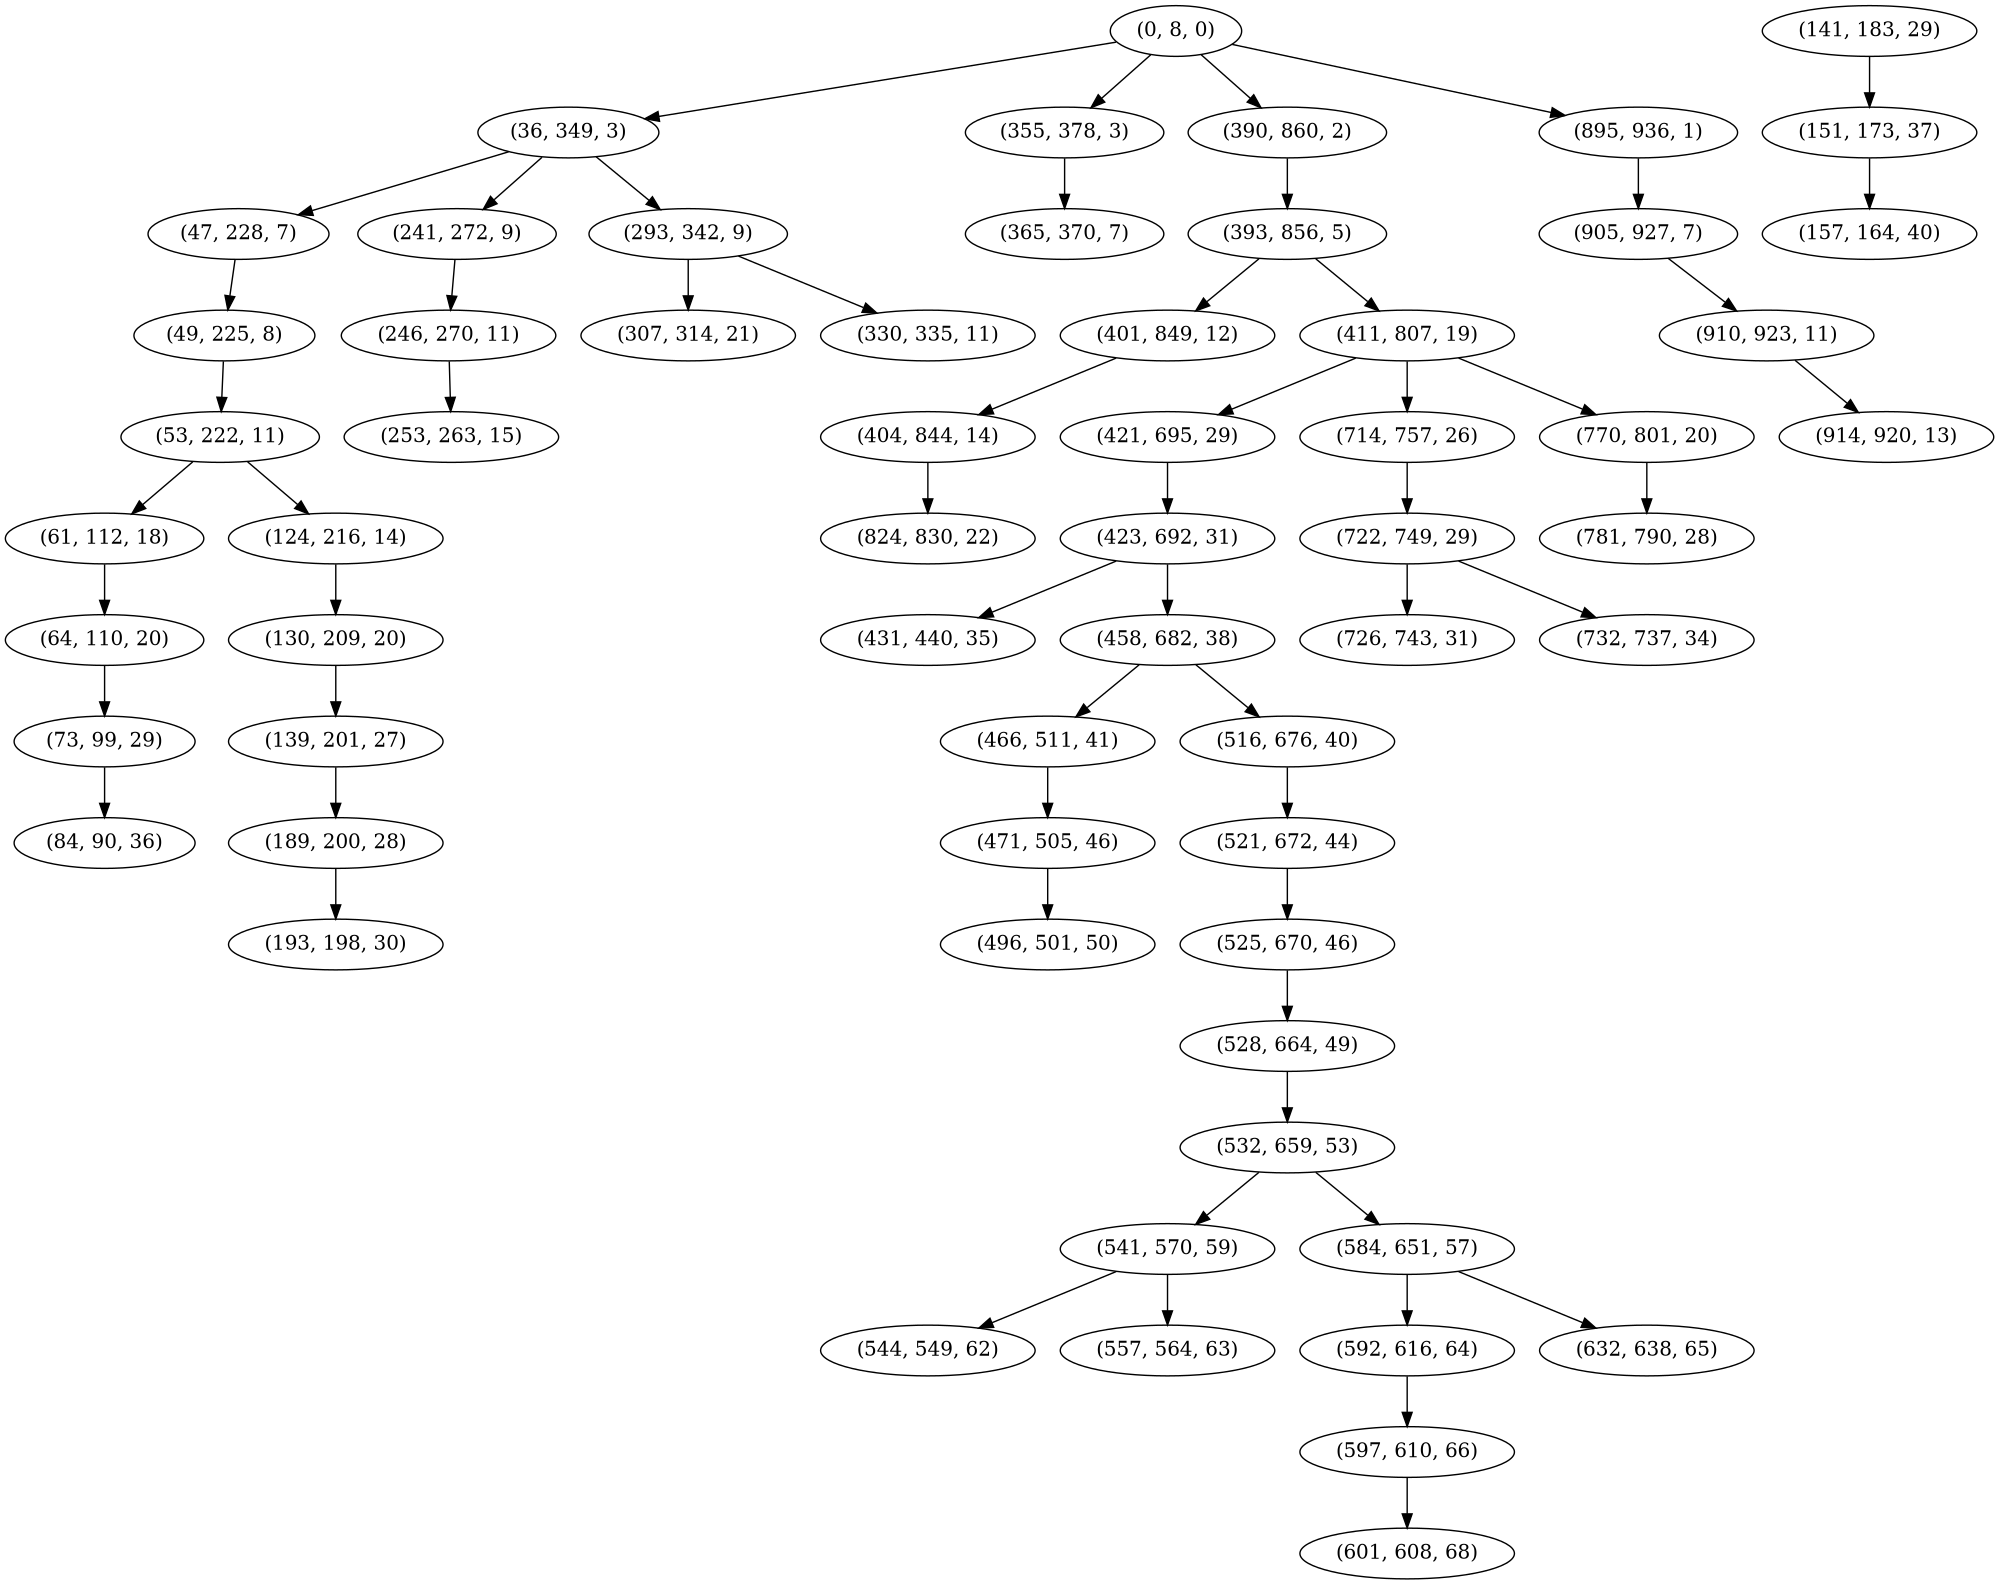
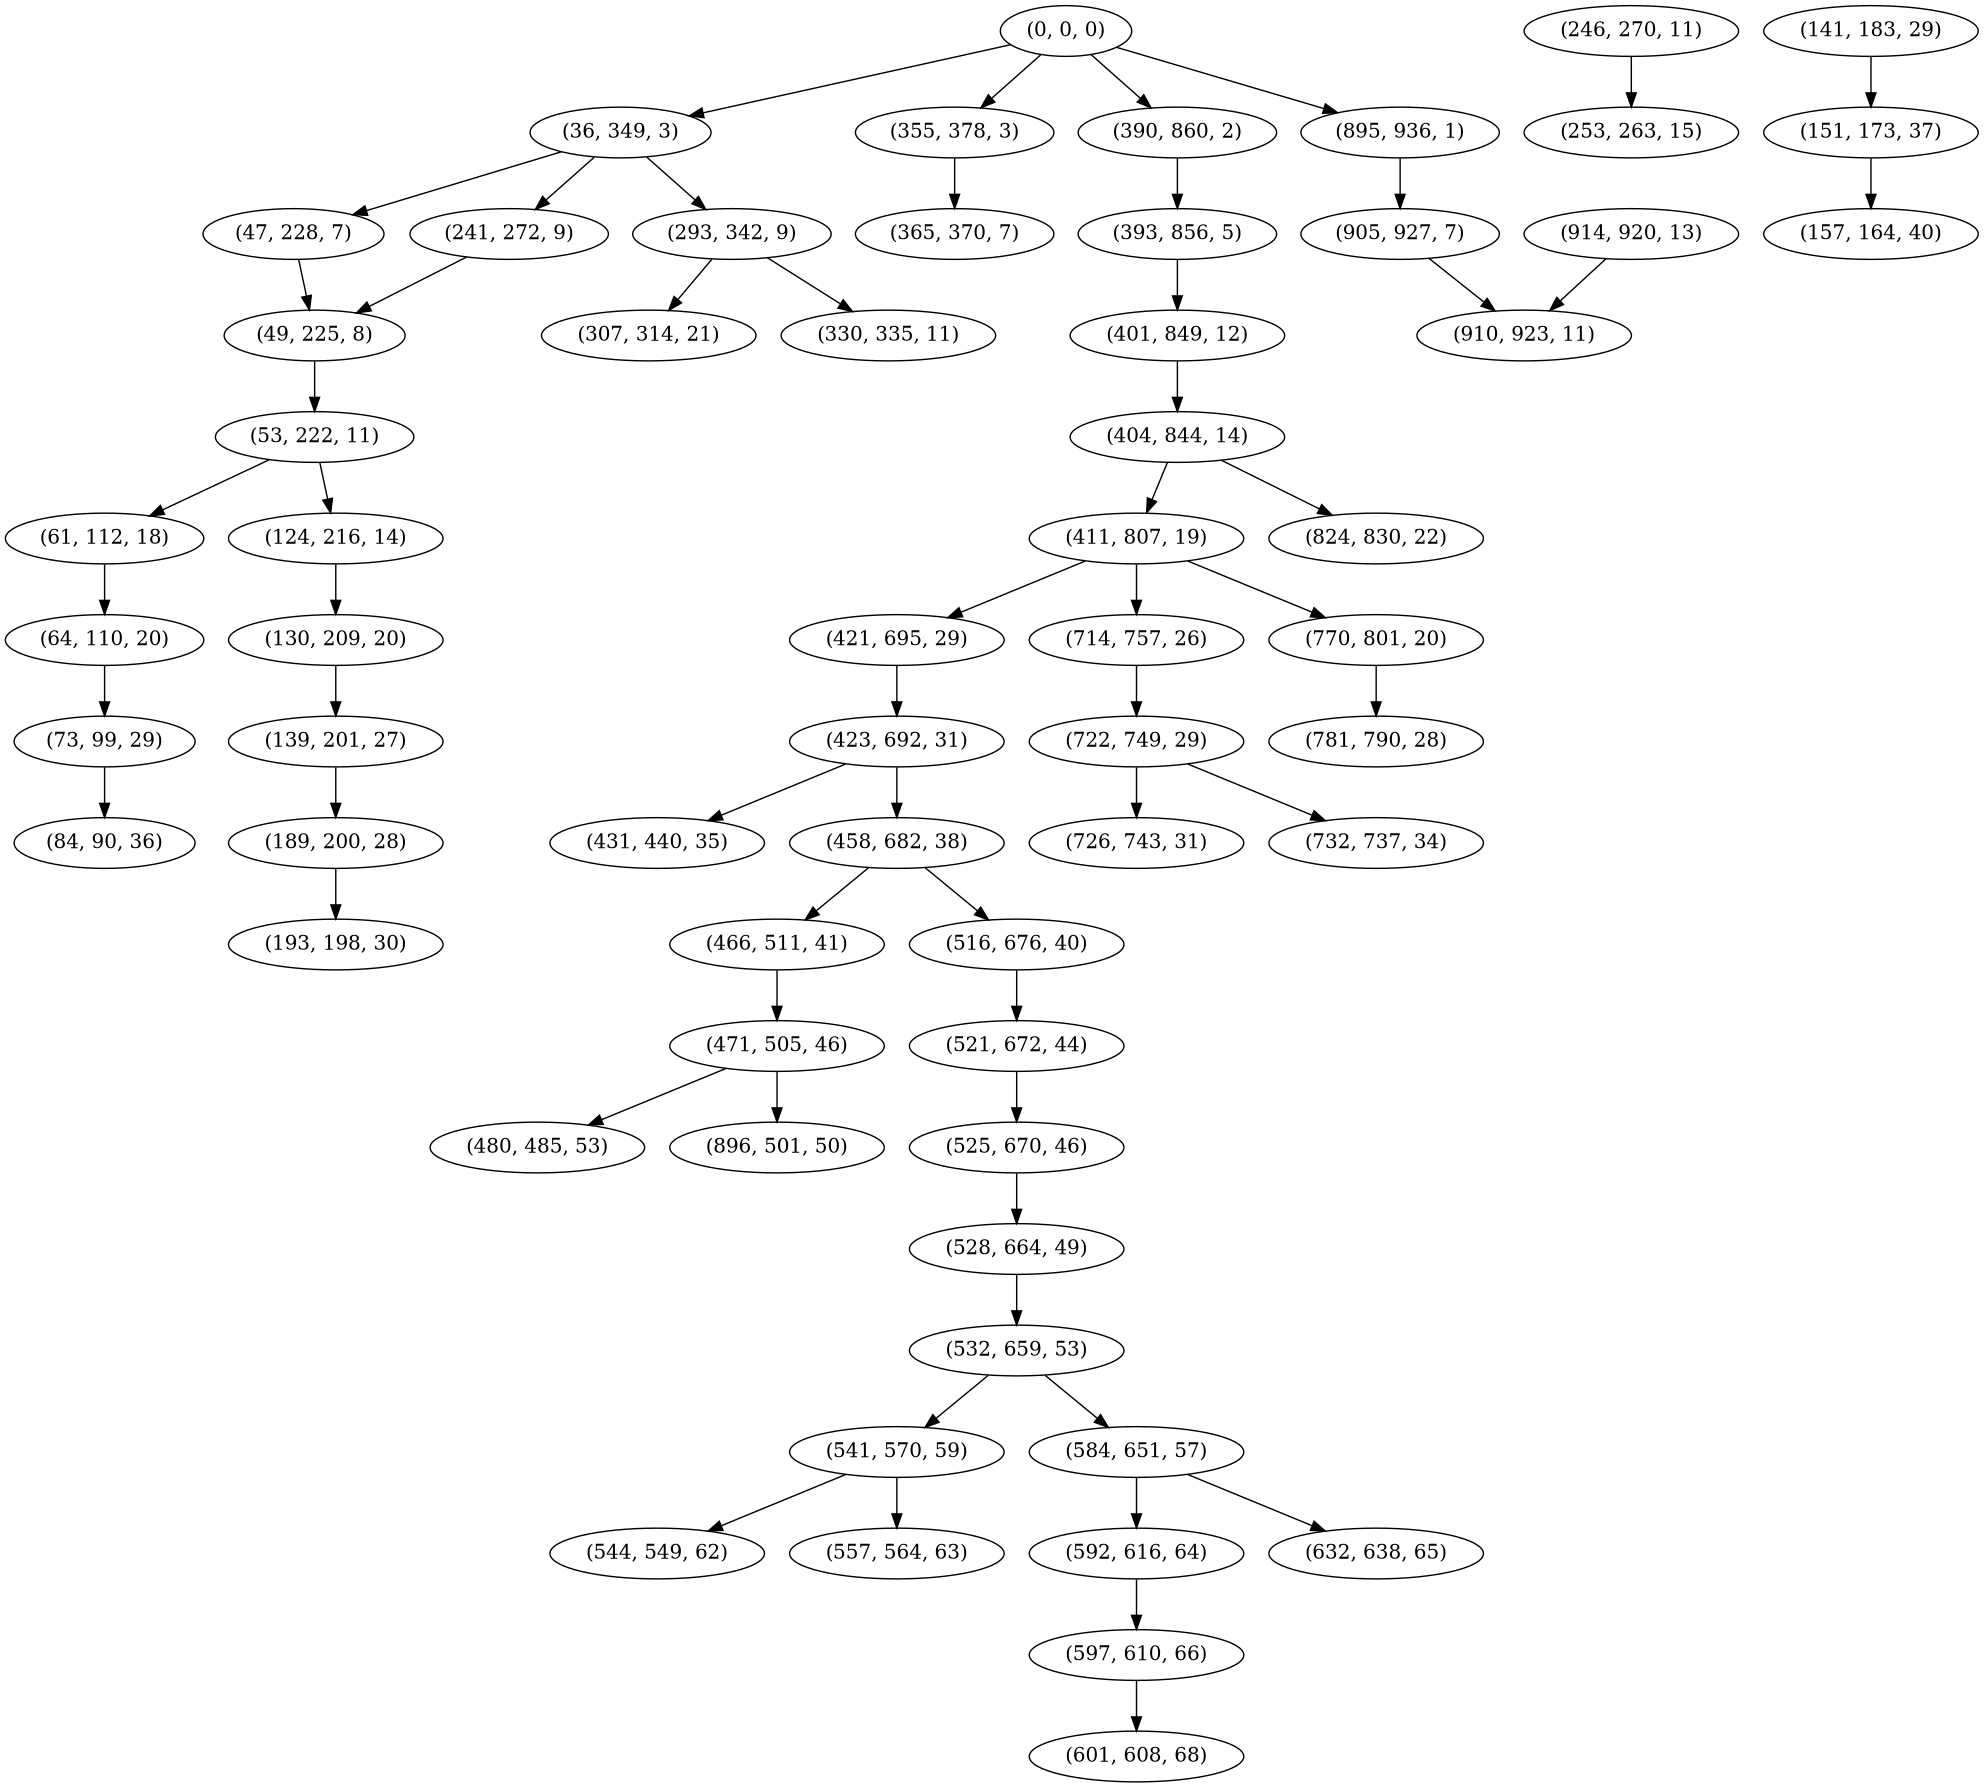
node "(0, 8, 0)": label "(0, 8, 0)" -> "(0, 0, 0)"
edge "(241, 272, 9)" -> "(246, 270, 11)": now "(241, 272, 9)" -> "(49, 225, 8)"
edge "(393, 856, 5)" -> "(411, 807, 19)": now "(404, 844, 14)" -> "(411, 807, 19)"
edge "(910, 923, 11)" -> "(914, 920, 13)": reversed
node "(496, 501, 50)": label "(496, 501, 50)" -> "(896, 501, 50)"
node "(480, 485, 53)": added
